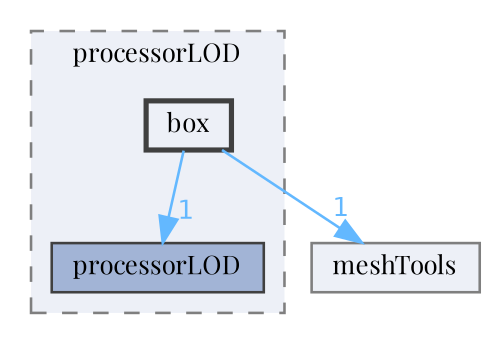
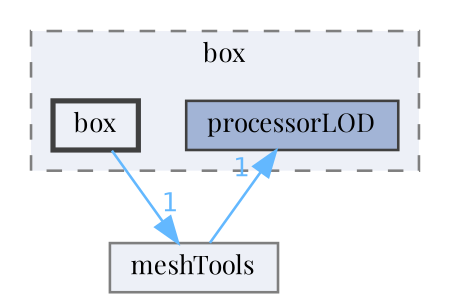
cluster "processorLOD": label "processorLOD" -> "box"
edge "box" -> "processorLOD": now "meshTools" -> "processorLOD"
